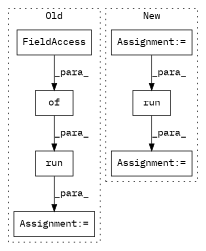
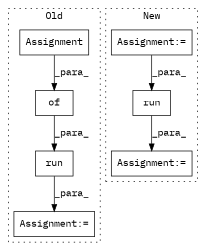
node "FieldAccess": label "FieldAccess" -> "Assignment"
